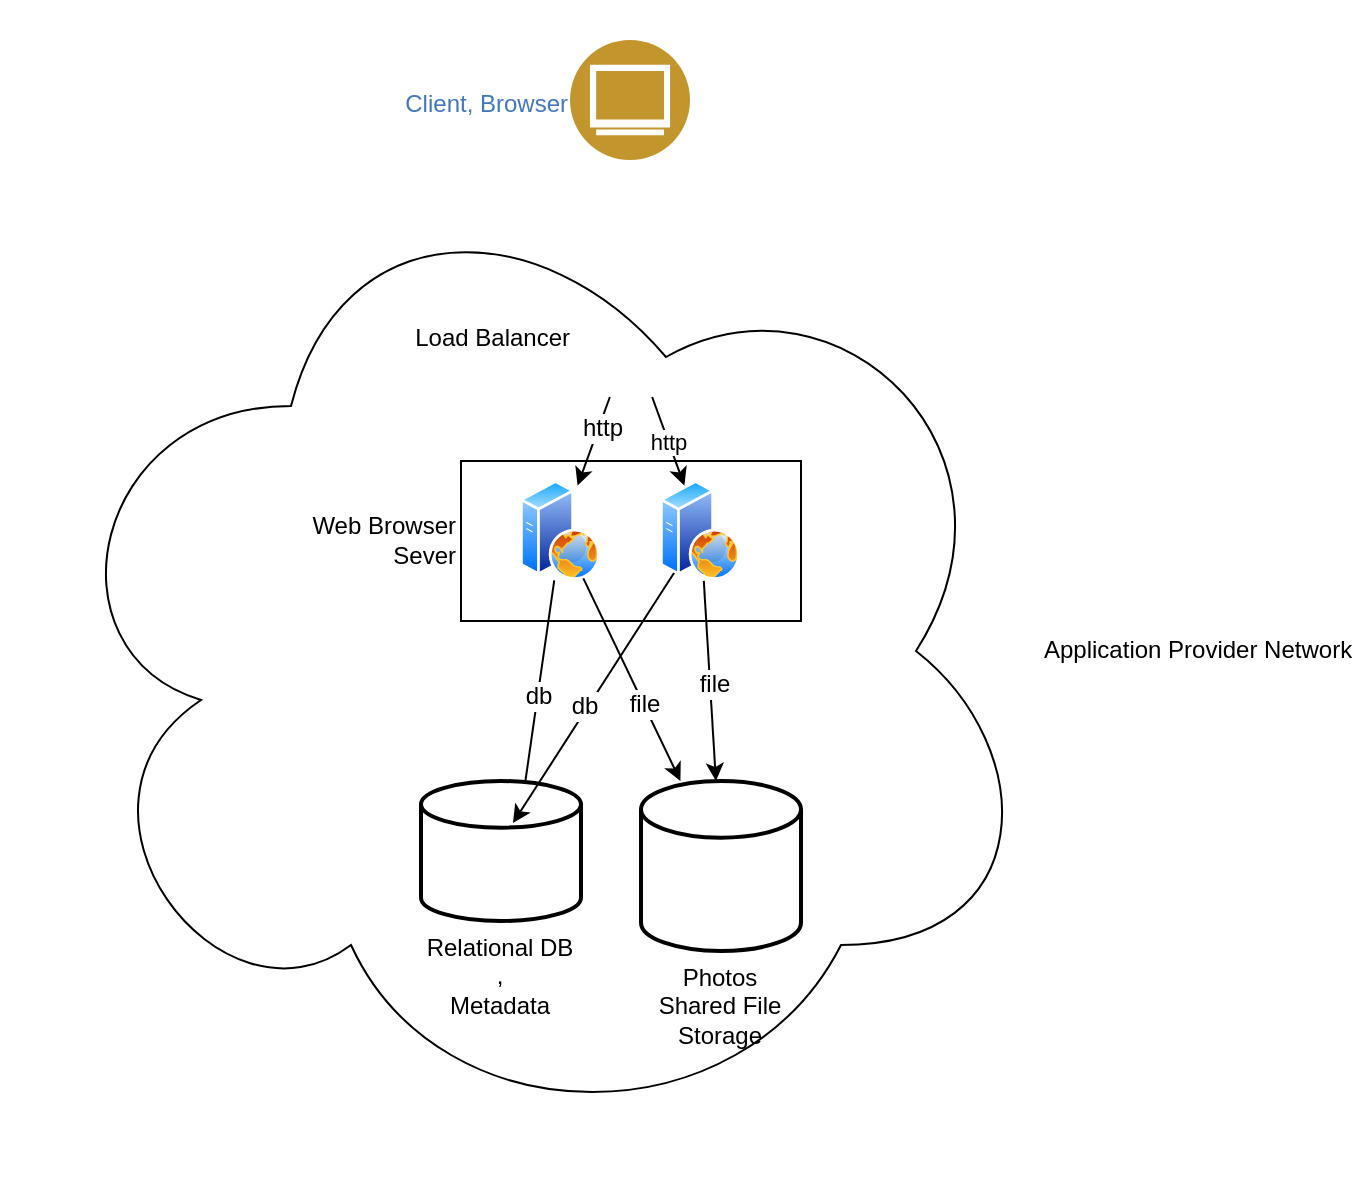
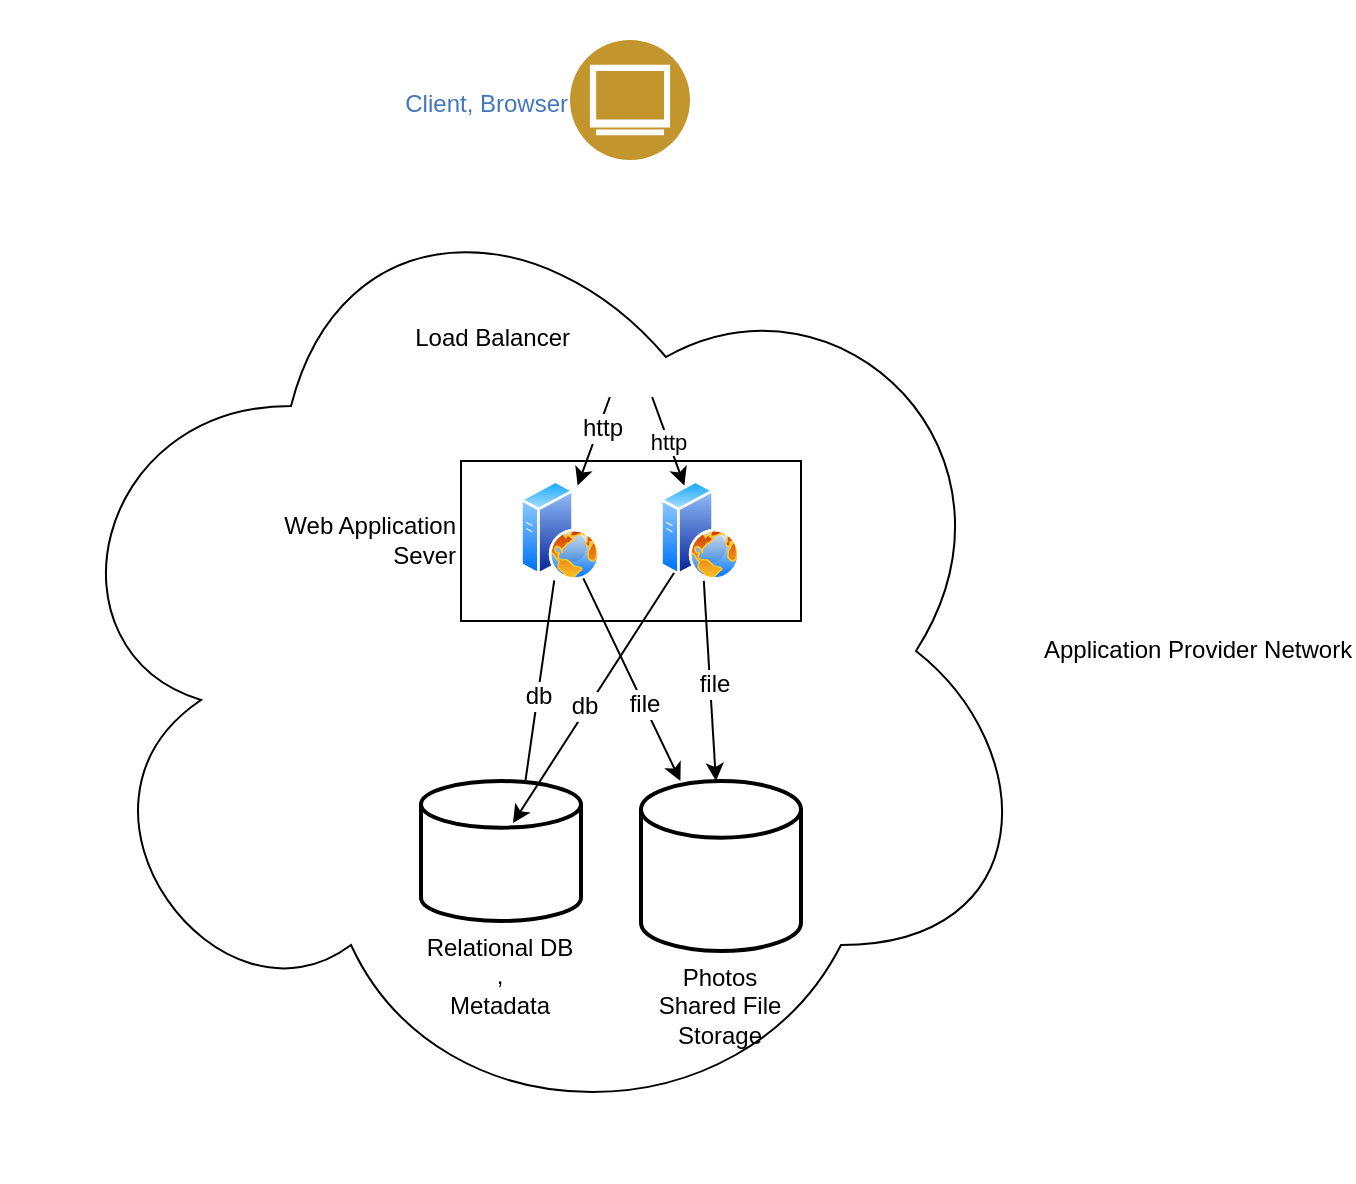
node "Web Browser Sever": label "Web Browser Sever" -> "Web Application Sever"
